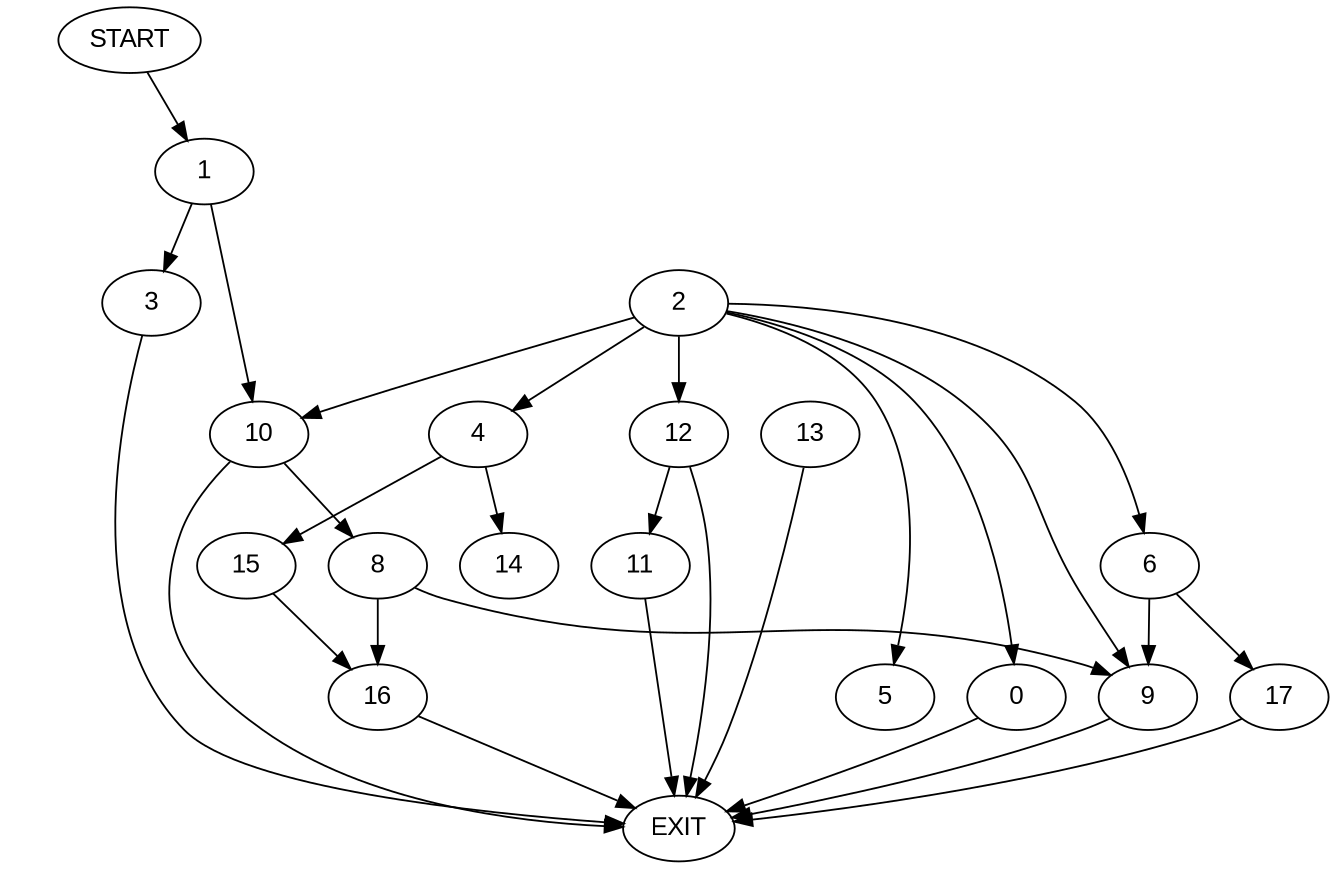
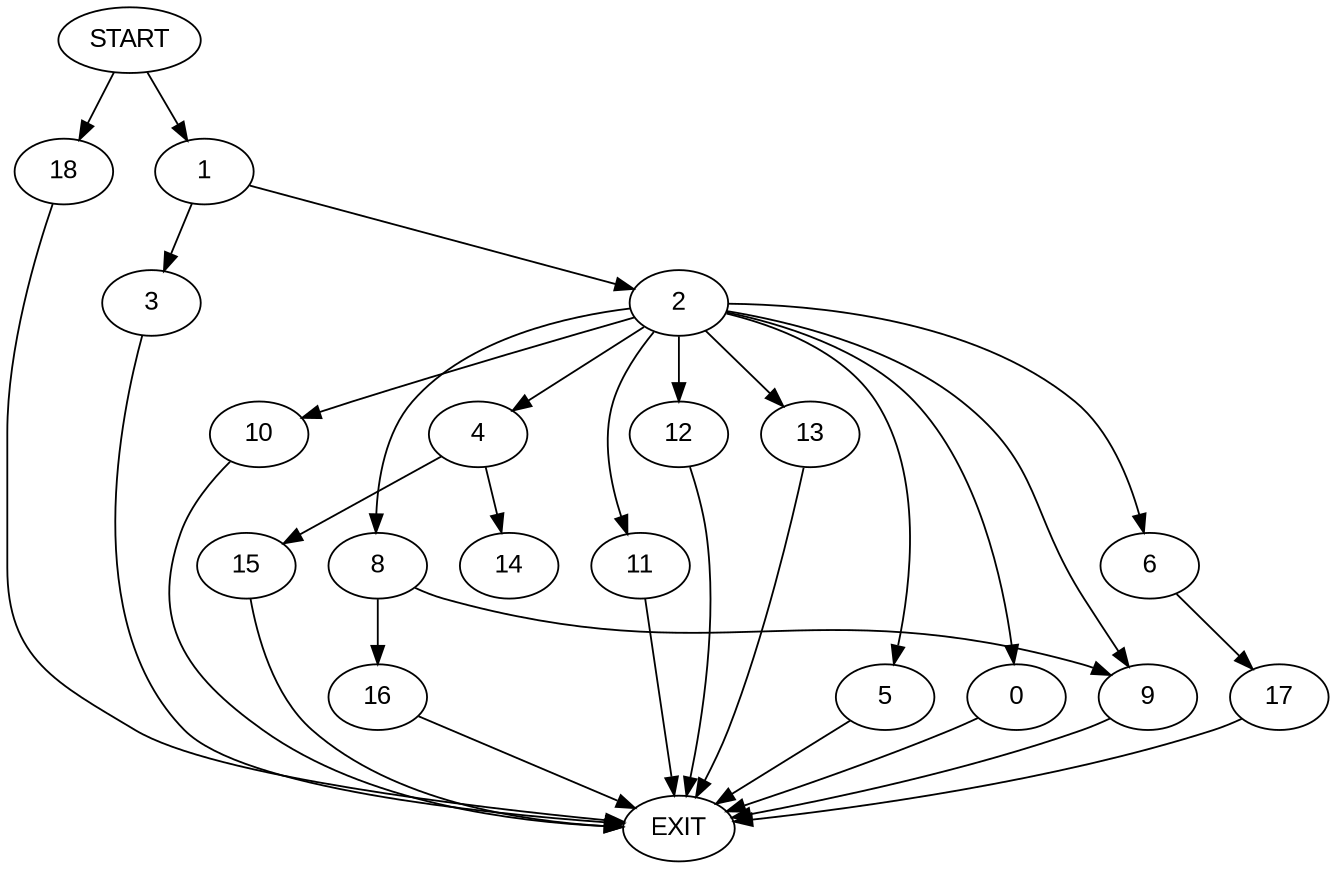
node "18": added
edge "1" -> "10": now "1" -> "2"
edge "2" -> "13": added
edge "12" -> "11": now "2" -> "11"
edge "10" -> "8": now "2" -> "8"
edge "6" -> "9": removed
edge "15" -> "16": now "15" -> "EXIT"
edge "5" -> "EXIT": added
